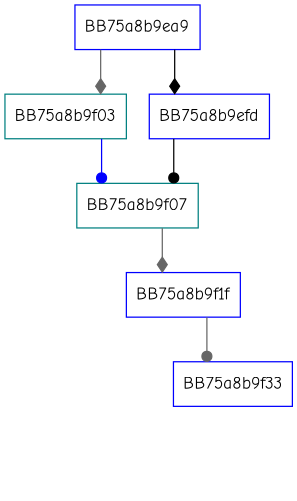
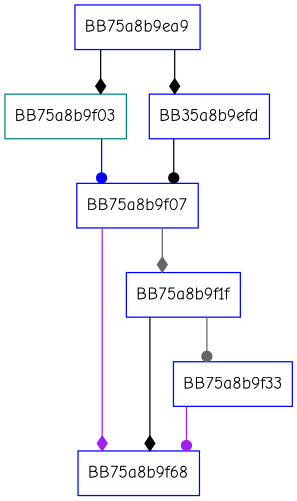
edge "BB75a8b9ea9" -> "BB75a8b9f03": color gray40 -> black
node "BB75a8b9efd": label "BB75a8b9efd" -> "BB35a8b9efd"
node "BB75a8b9f07": color teal -> blue
node "BB75a8b9f68": added
